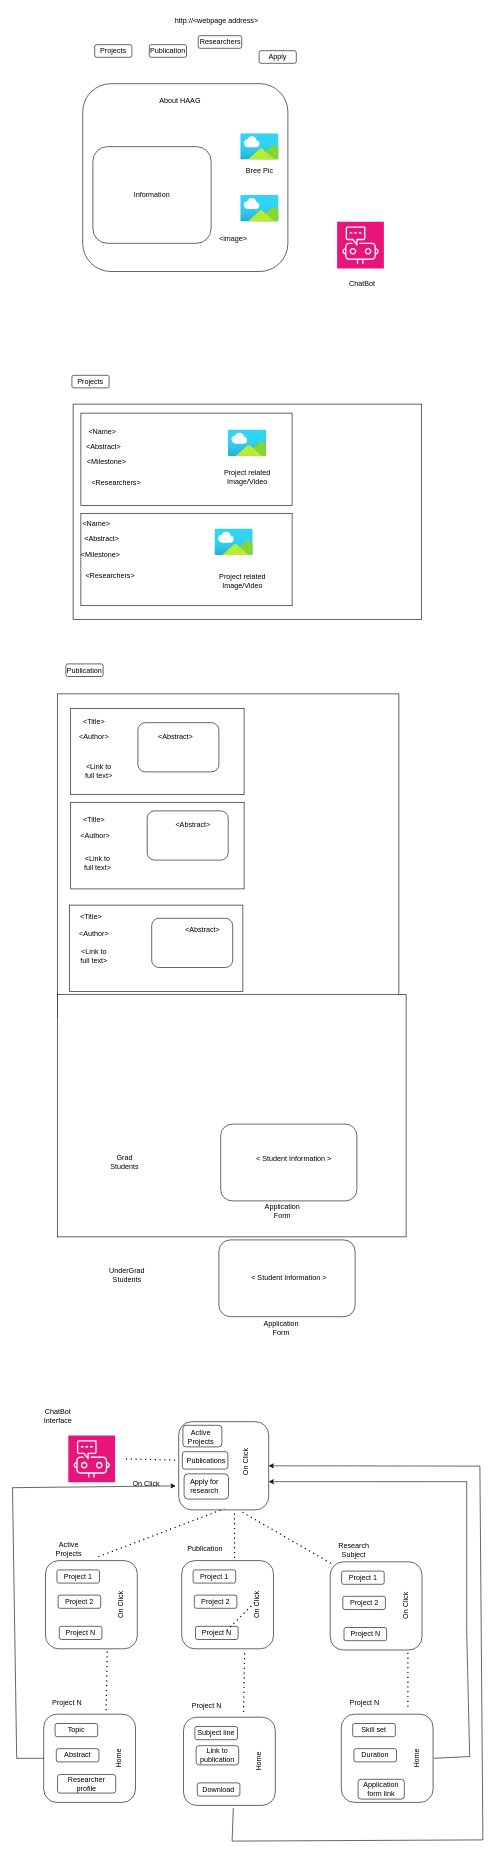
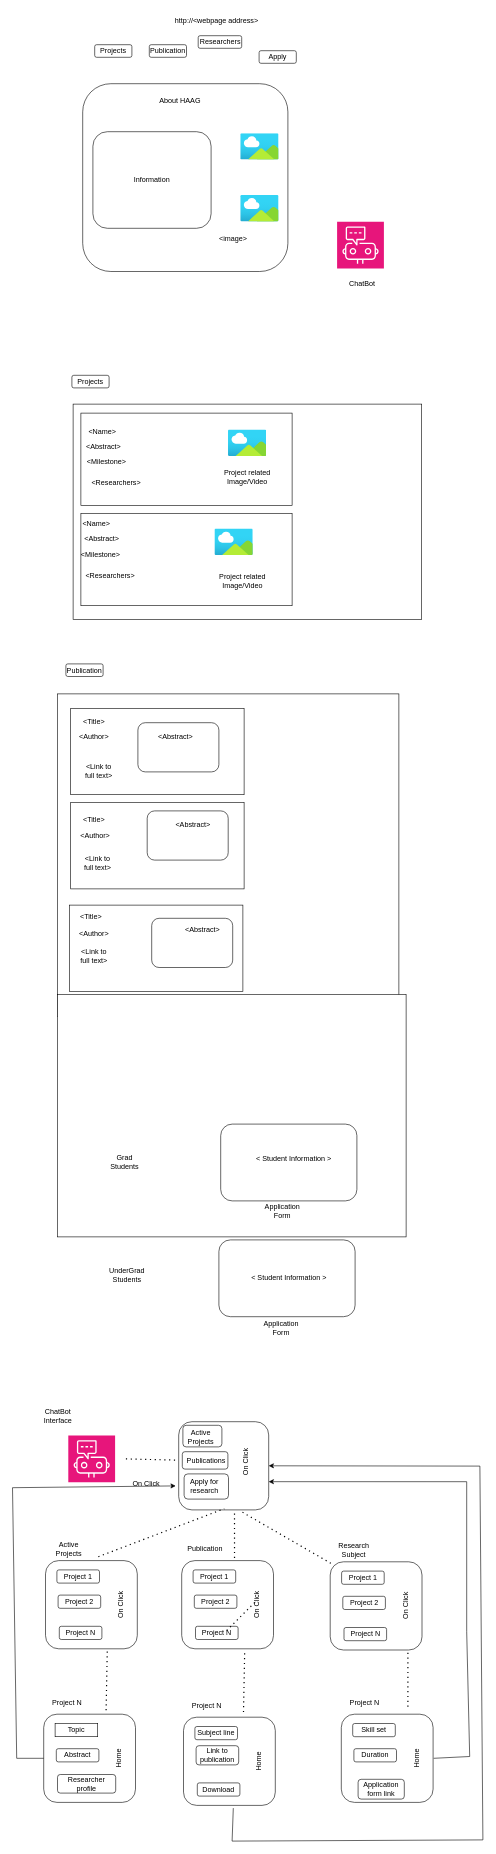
node "Bree Pic": removed
node "Information": moved (152, 195) -> (152, 180)
node "Topic": shape rounded rectangle -> rectangle
